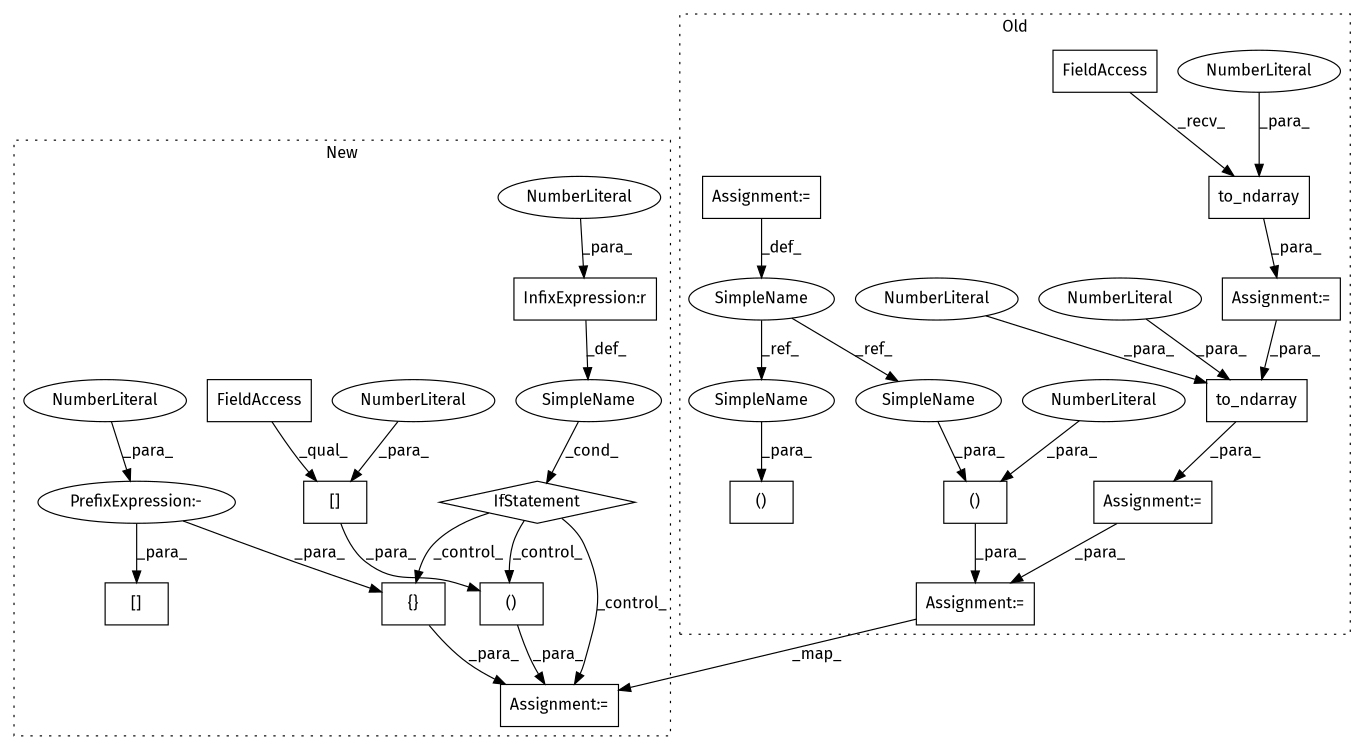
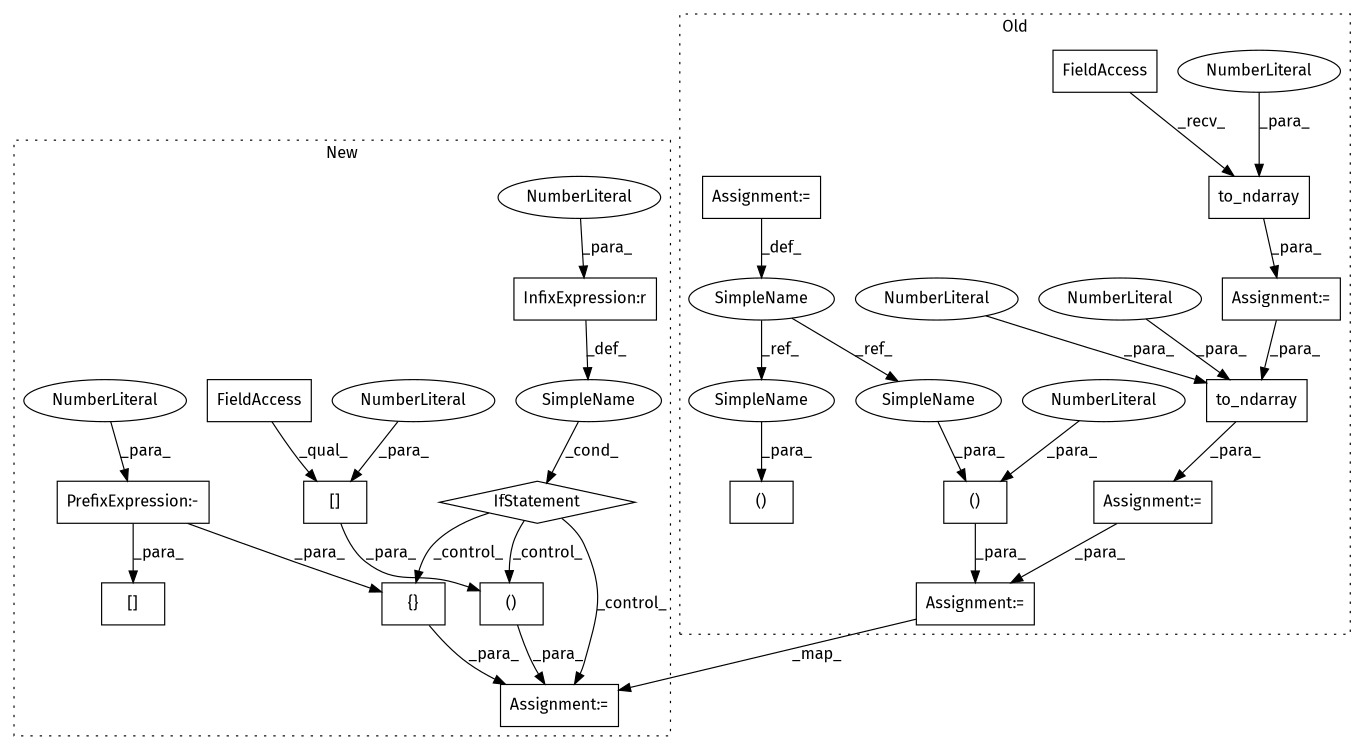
node "PrefixExpression:-": shape ellipse -> box
